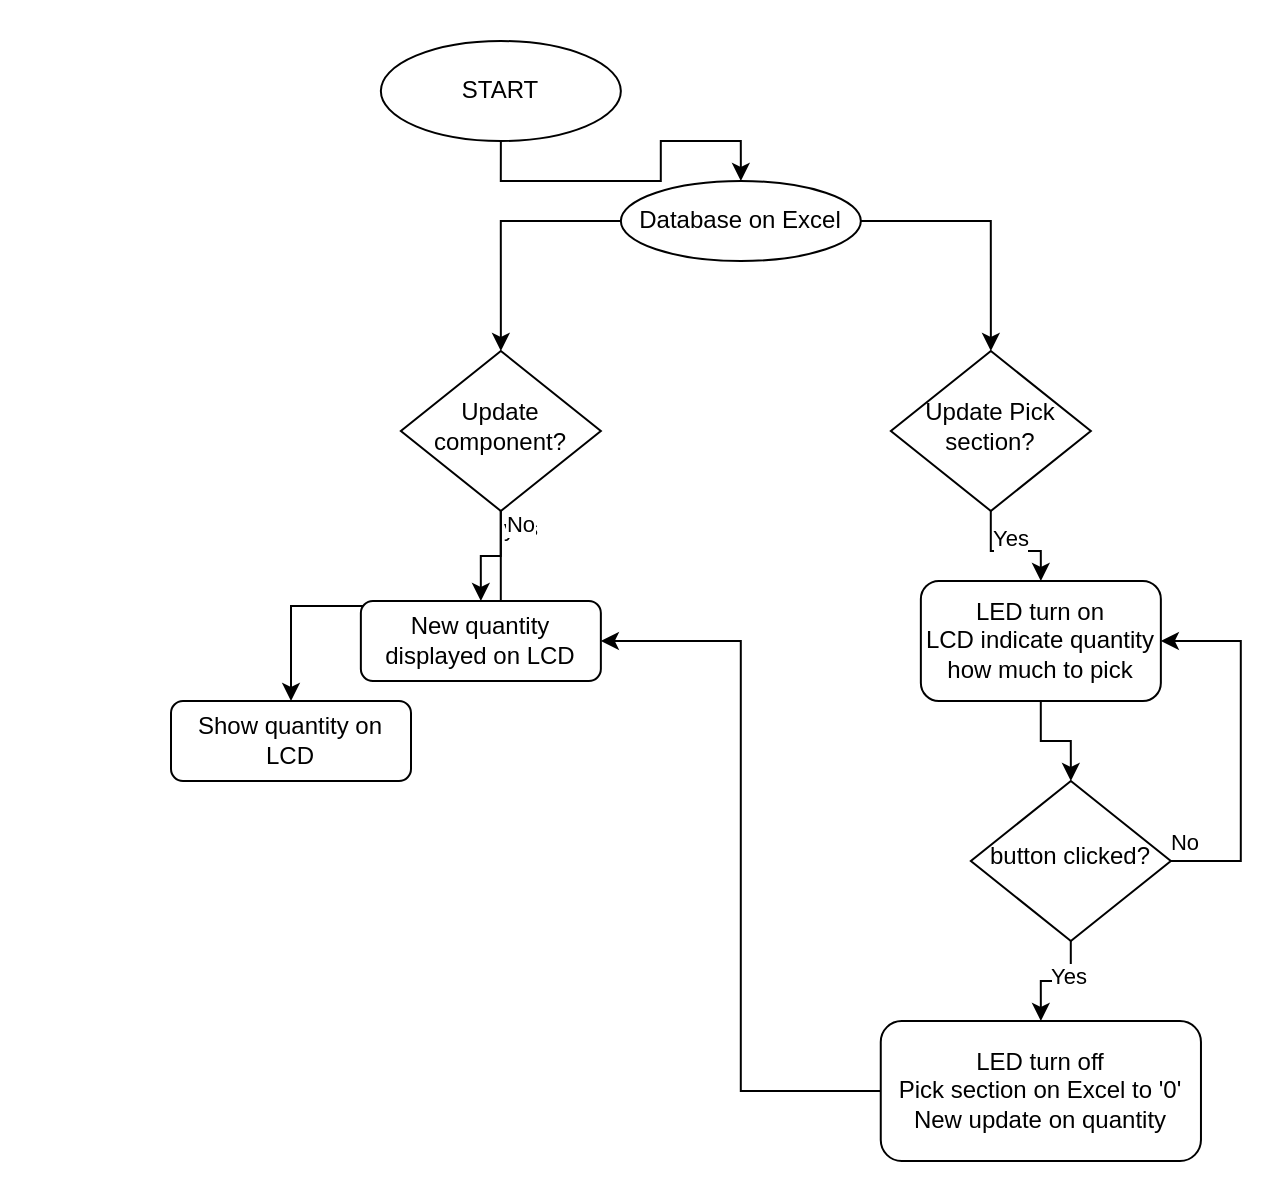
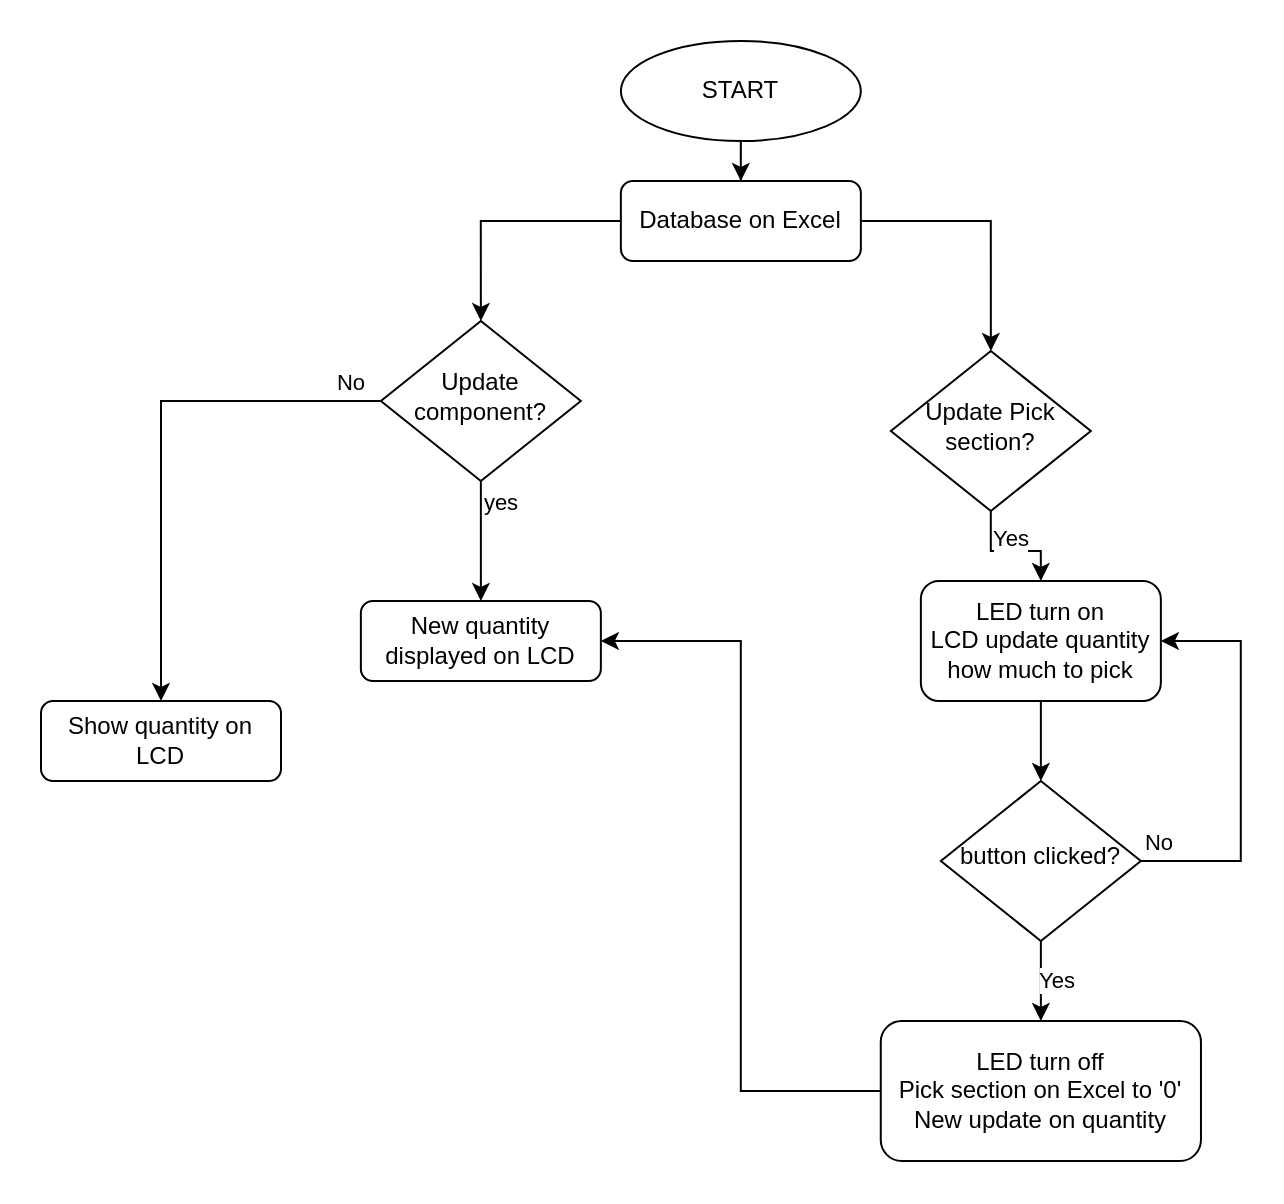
node "START": moved (501, 91) -> (741, 91)
node "Database on Excel": shape ellipse -> rounded rectangle
node "Update component?": moved (501, 431) -> (481, 401)
node "LED turn on LCD indicate quantity how much to pick": label "LED turn on LCD indicate quantity how much to pick" -> "LED turn on LCD update quantity how much to pick"
node "Show quantity on LCD": moved (291, 741) -> (161, 741)
node "button clicked?": moved (1071, 861) -> (1041, 861)
